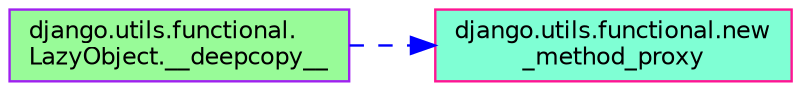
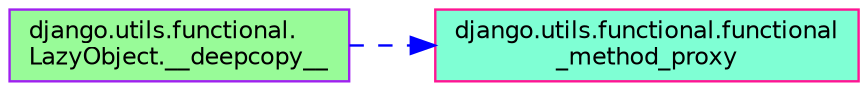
node "django.utils.functional.new _method_proxy": label "django.utils.functional.new _method_proxy" -> "django.utils.functional.functional _method_proxy"
